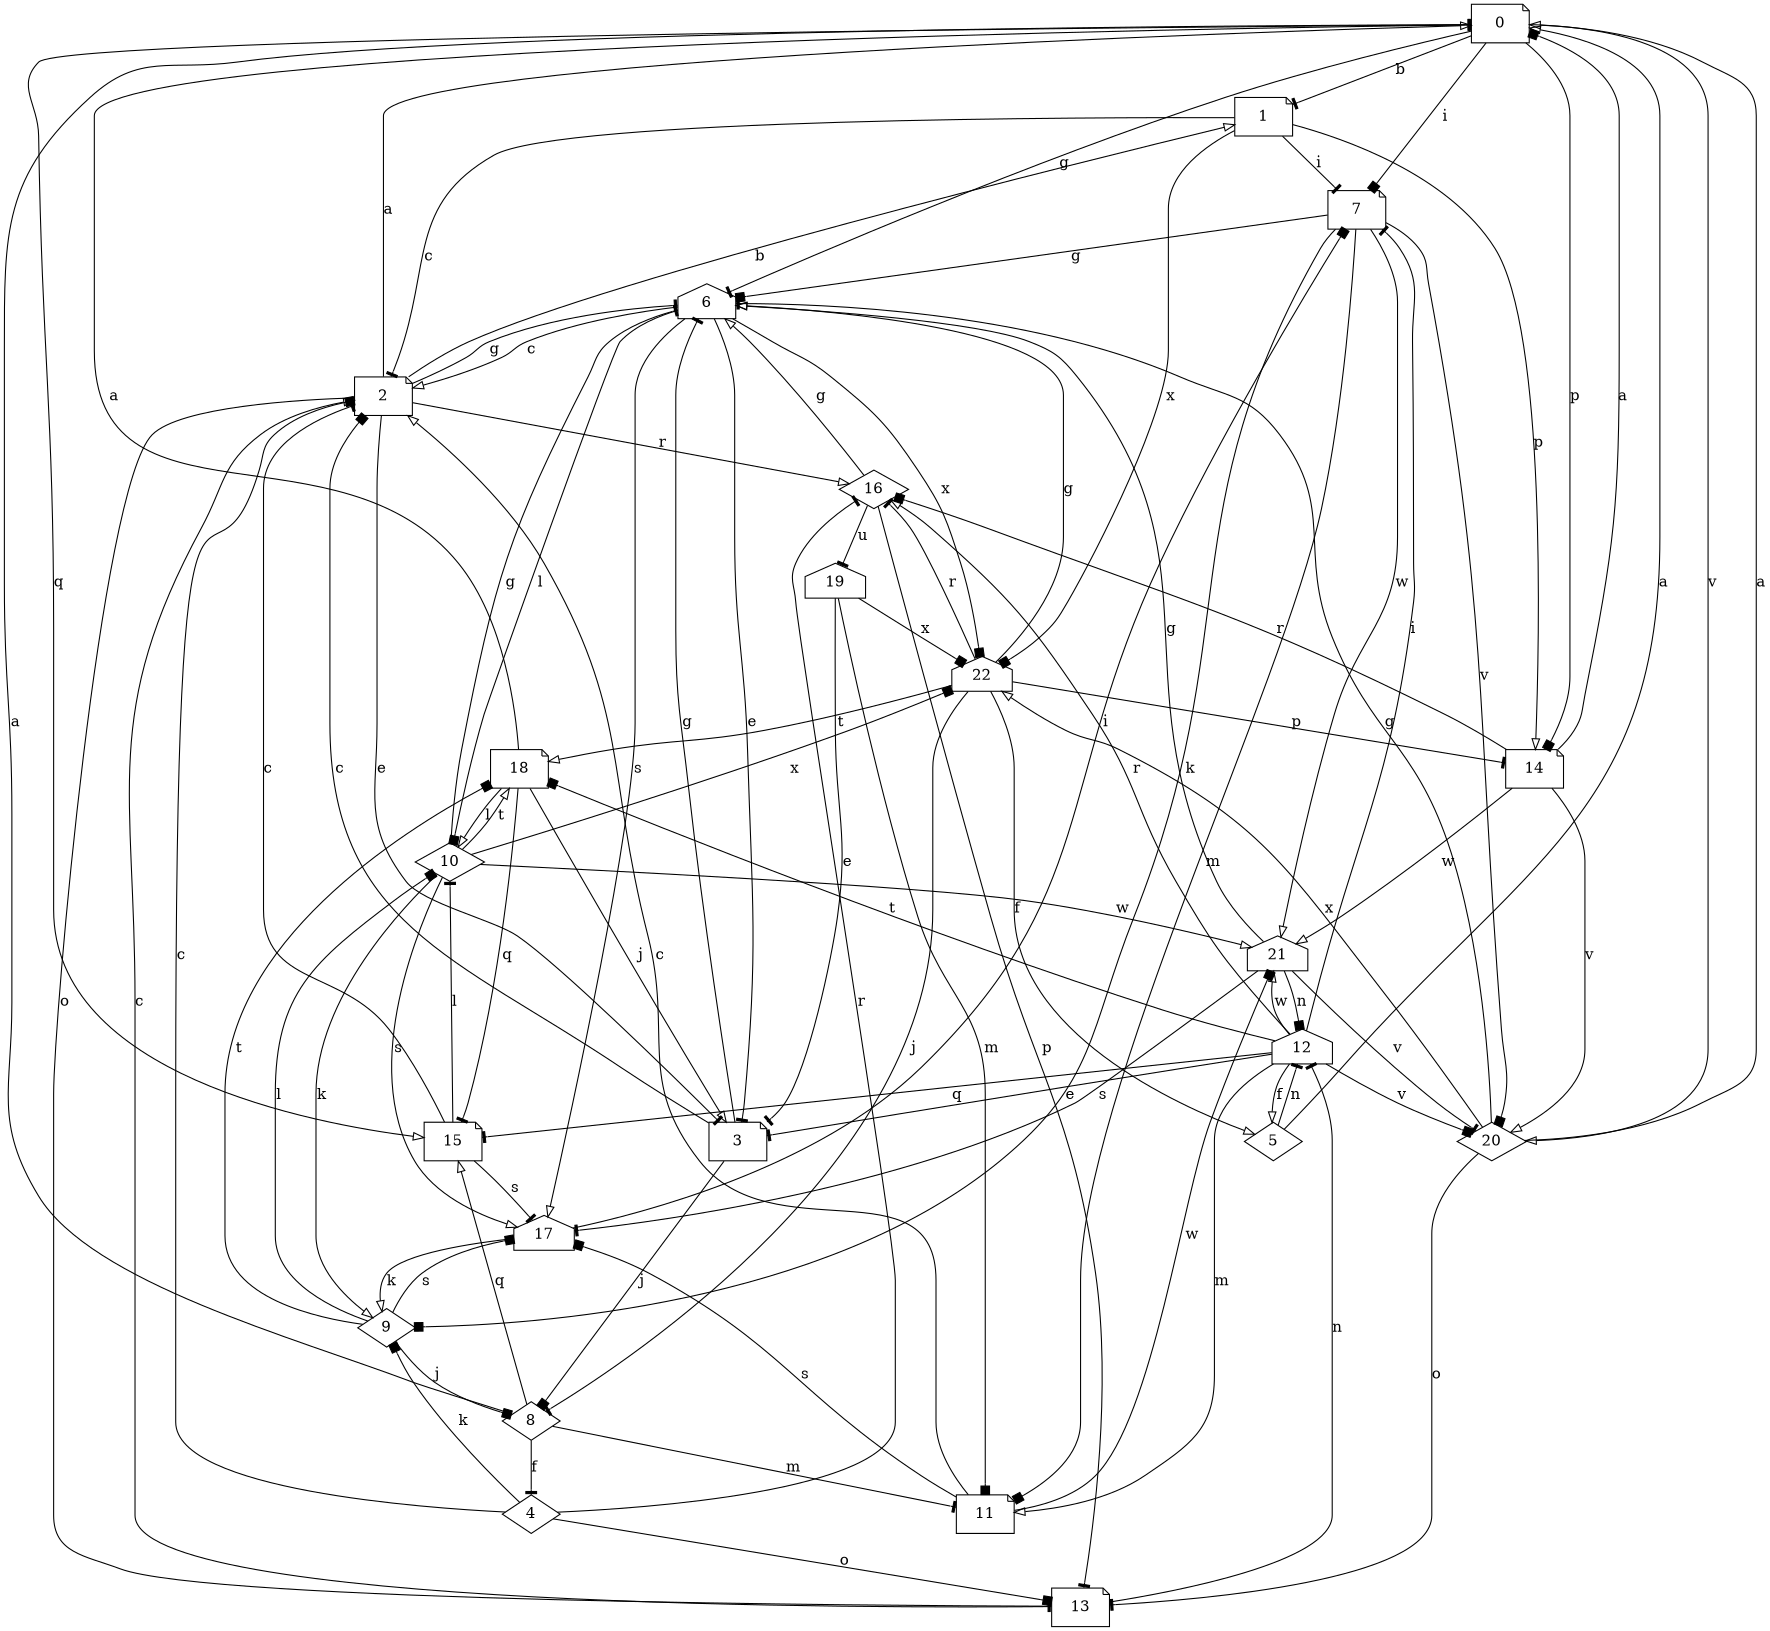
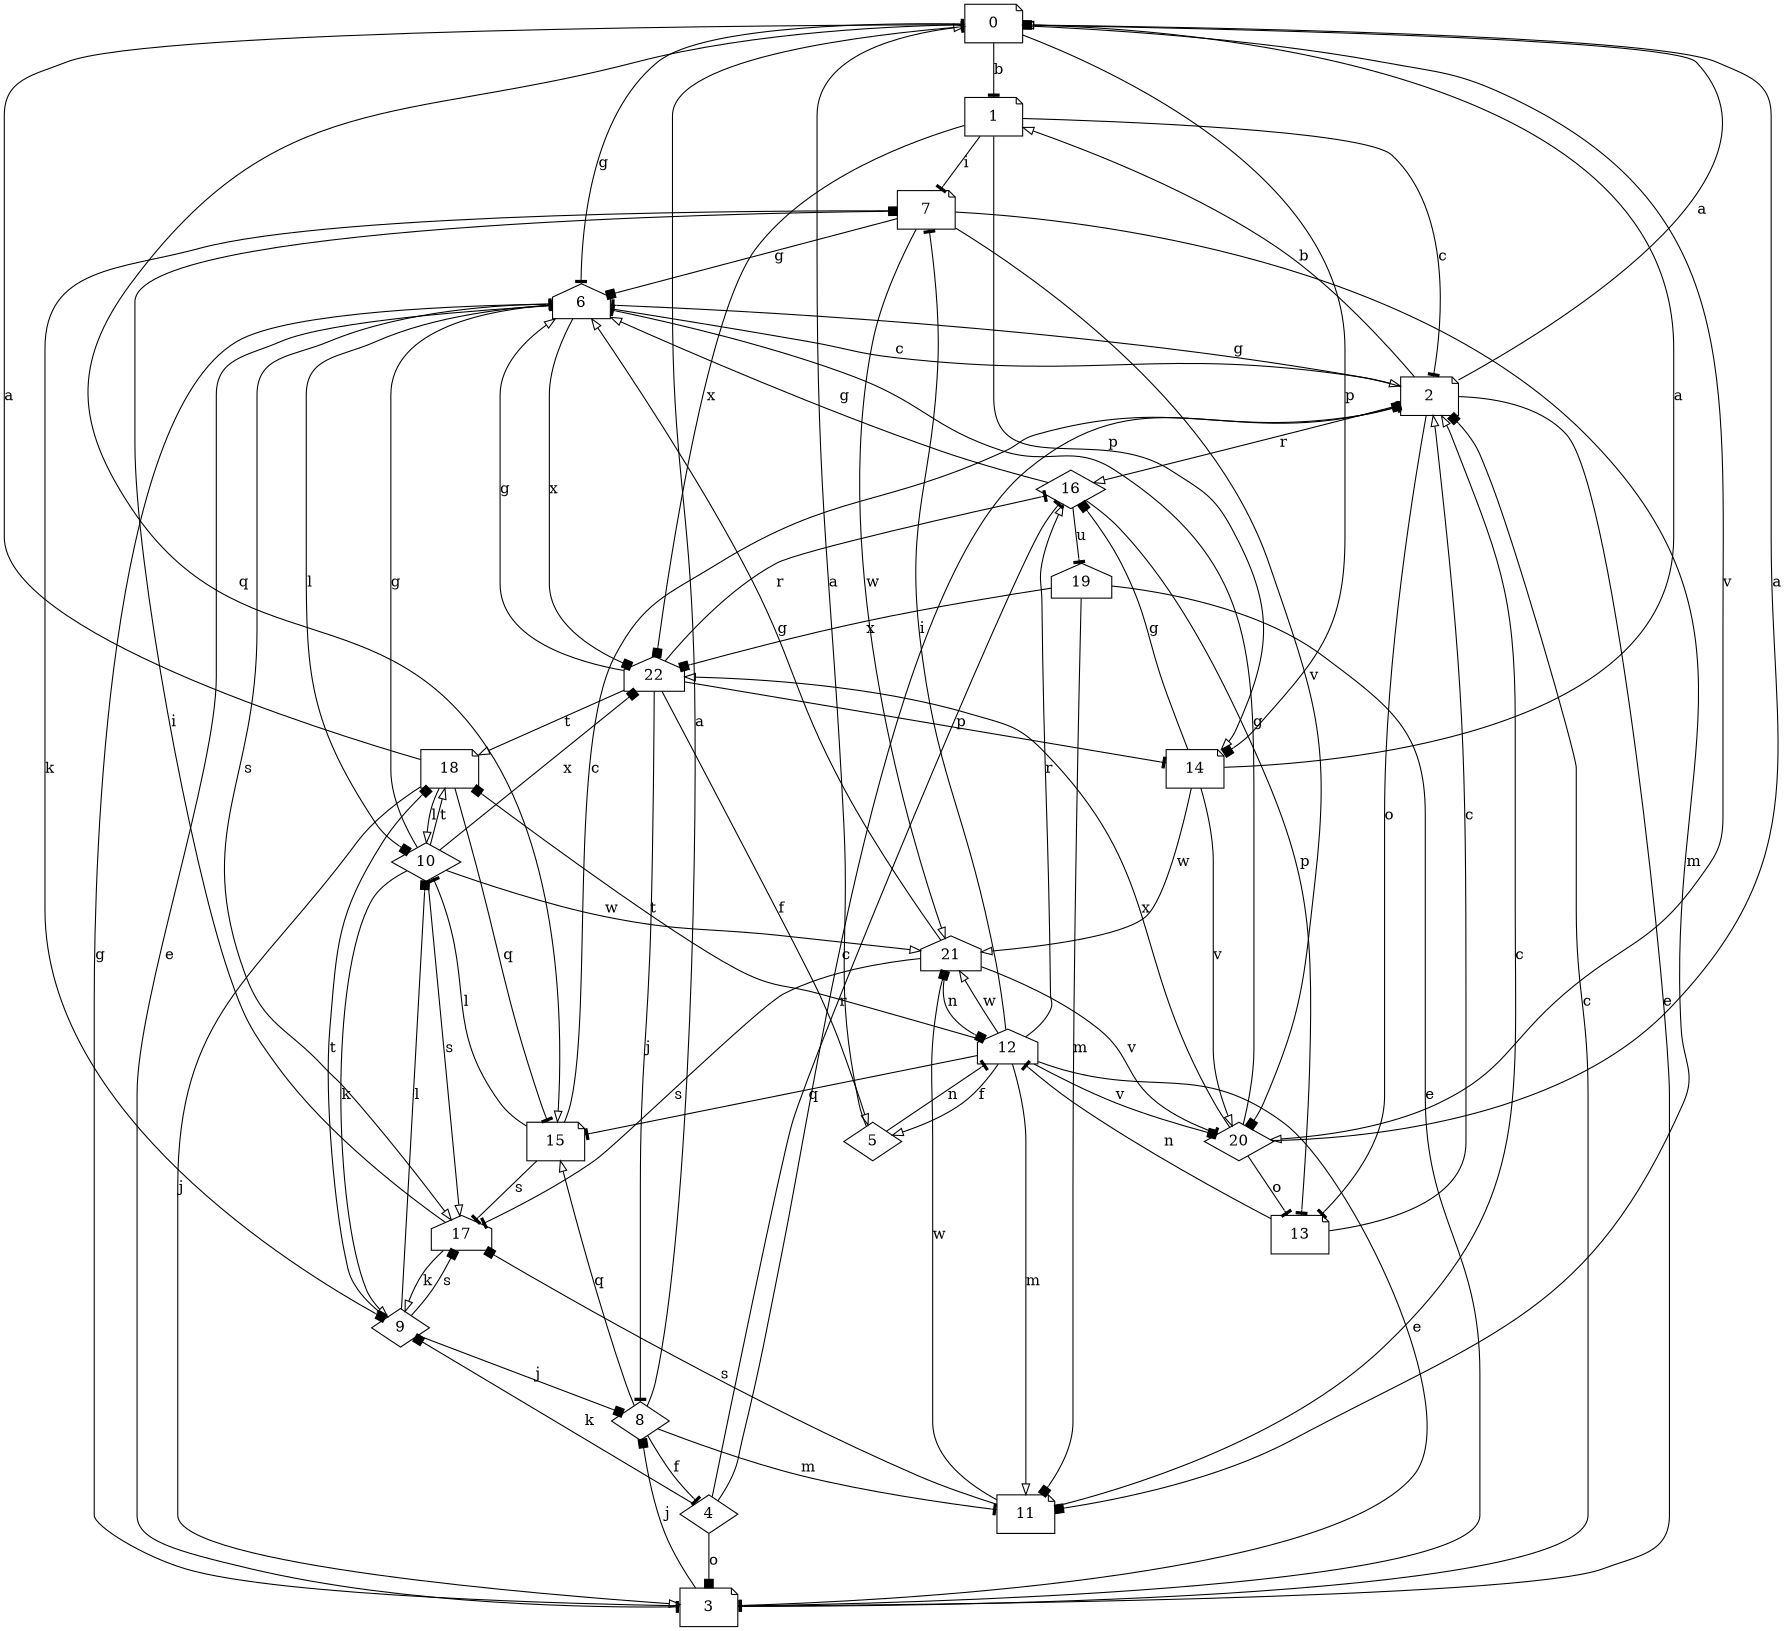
edge "0" -> "7": removed, label "i"
edge "14" -> "16": label "r" -> "g"
edge "4" -> "13": now "4" -> "3"
